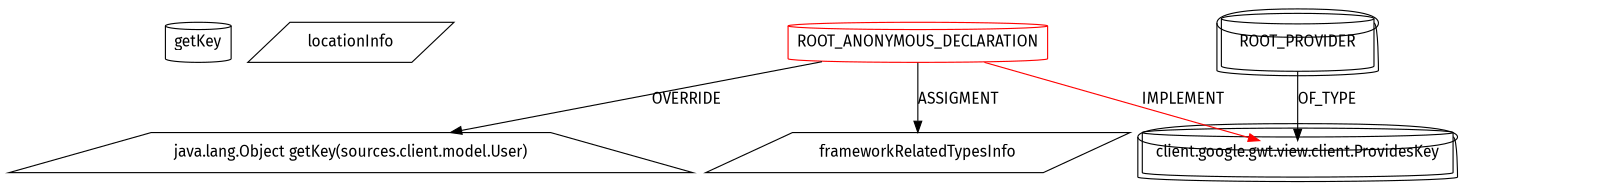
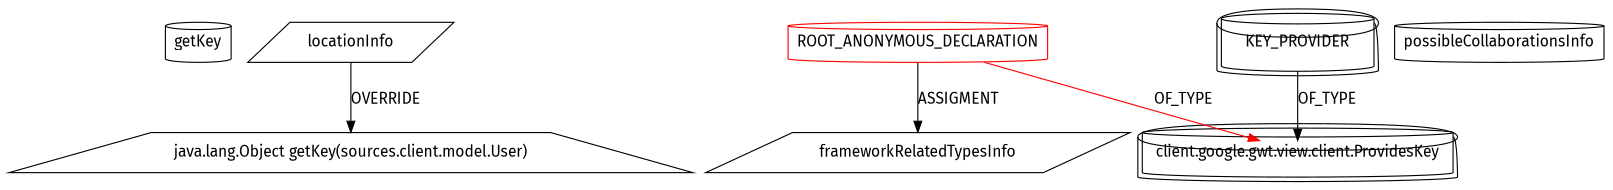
node "ROOT_PROVIDER": label "ROOT_PROVIDER" -> "KEY_PROVIDER"
node "possibleCollaborationsInfo": added
edge "ROOT_ANONYMOUS_DECLARATION" -> "java.lang.Object getKey(sources.client.model.User)": now "locationInfo" -> "java.lang.Object getKey(sources.client.model.User)"
edge "ROOT_ANONYMOUS_DECLARATION" -> "client.google.gwt.view.client.ProvidesKey": label "IMPLEMENT" -> "OF_TYPE"
